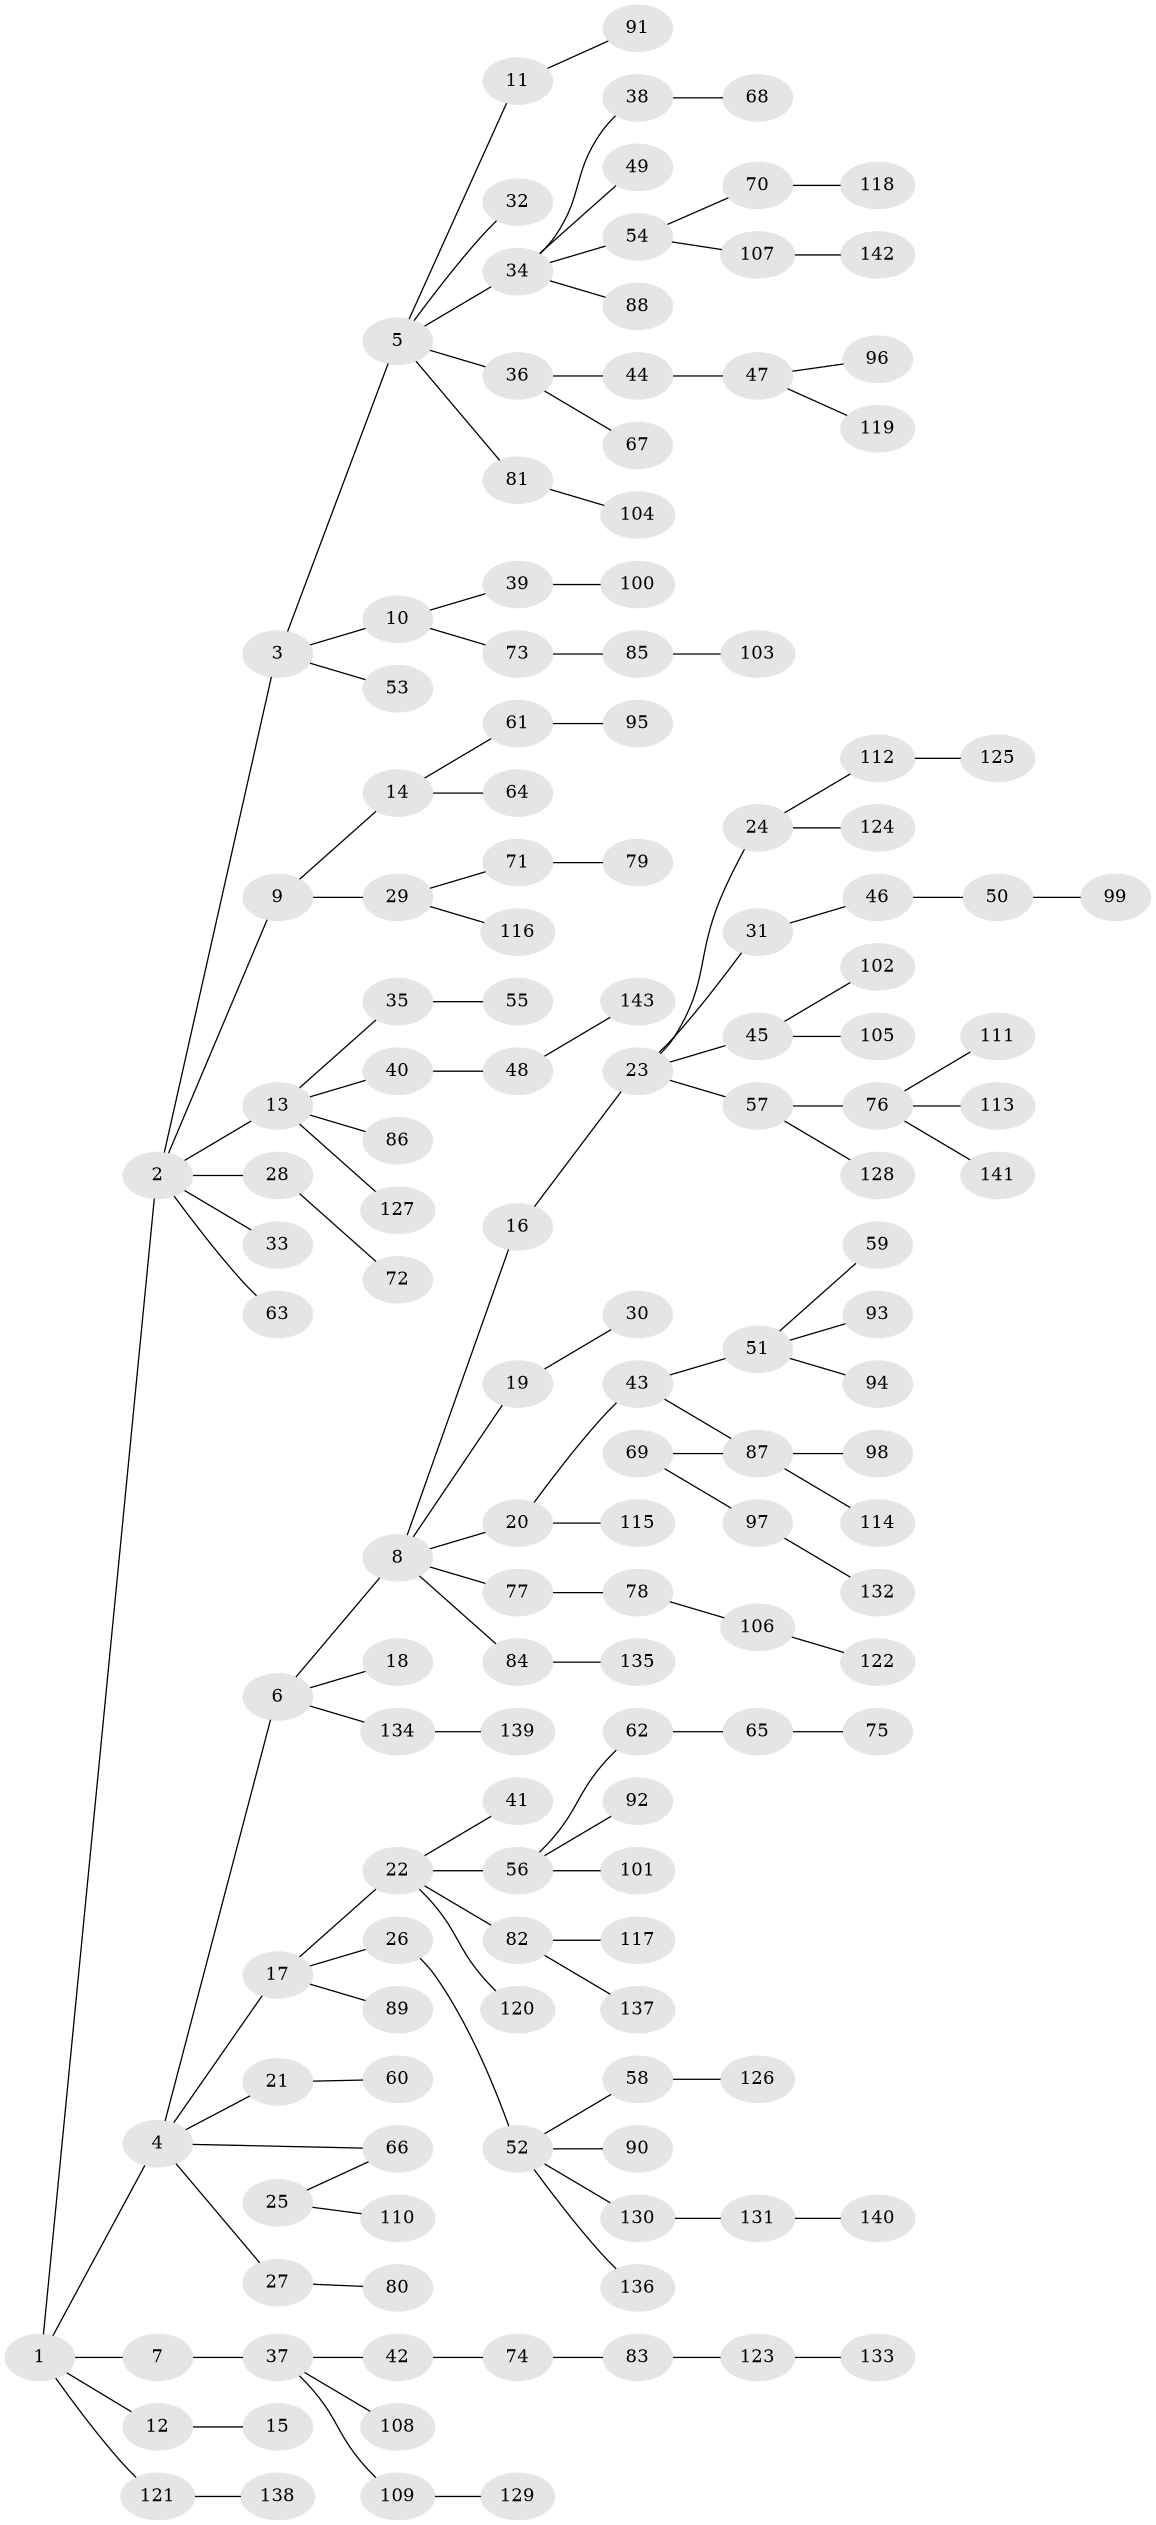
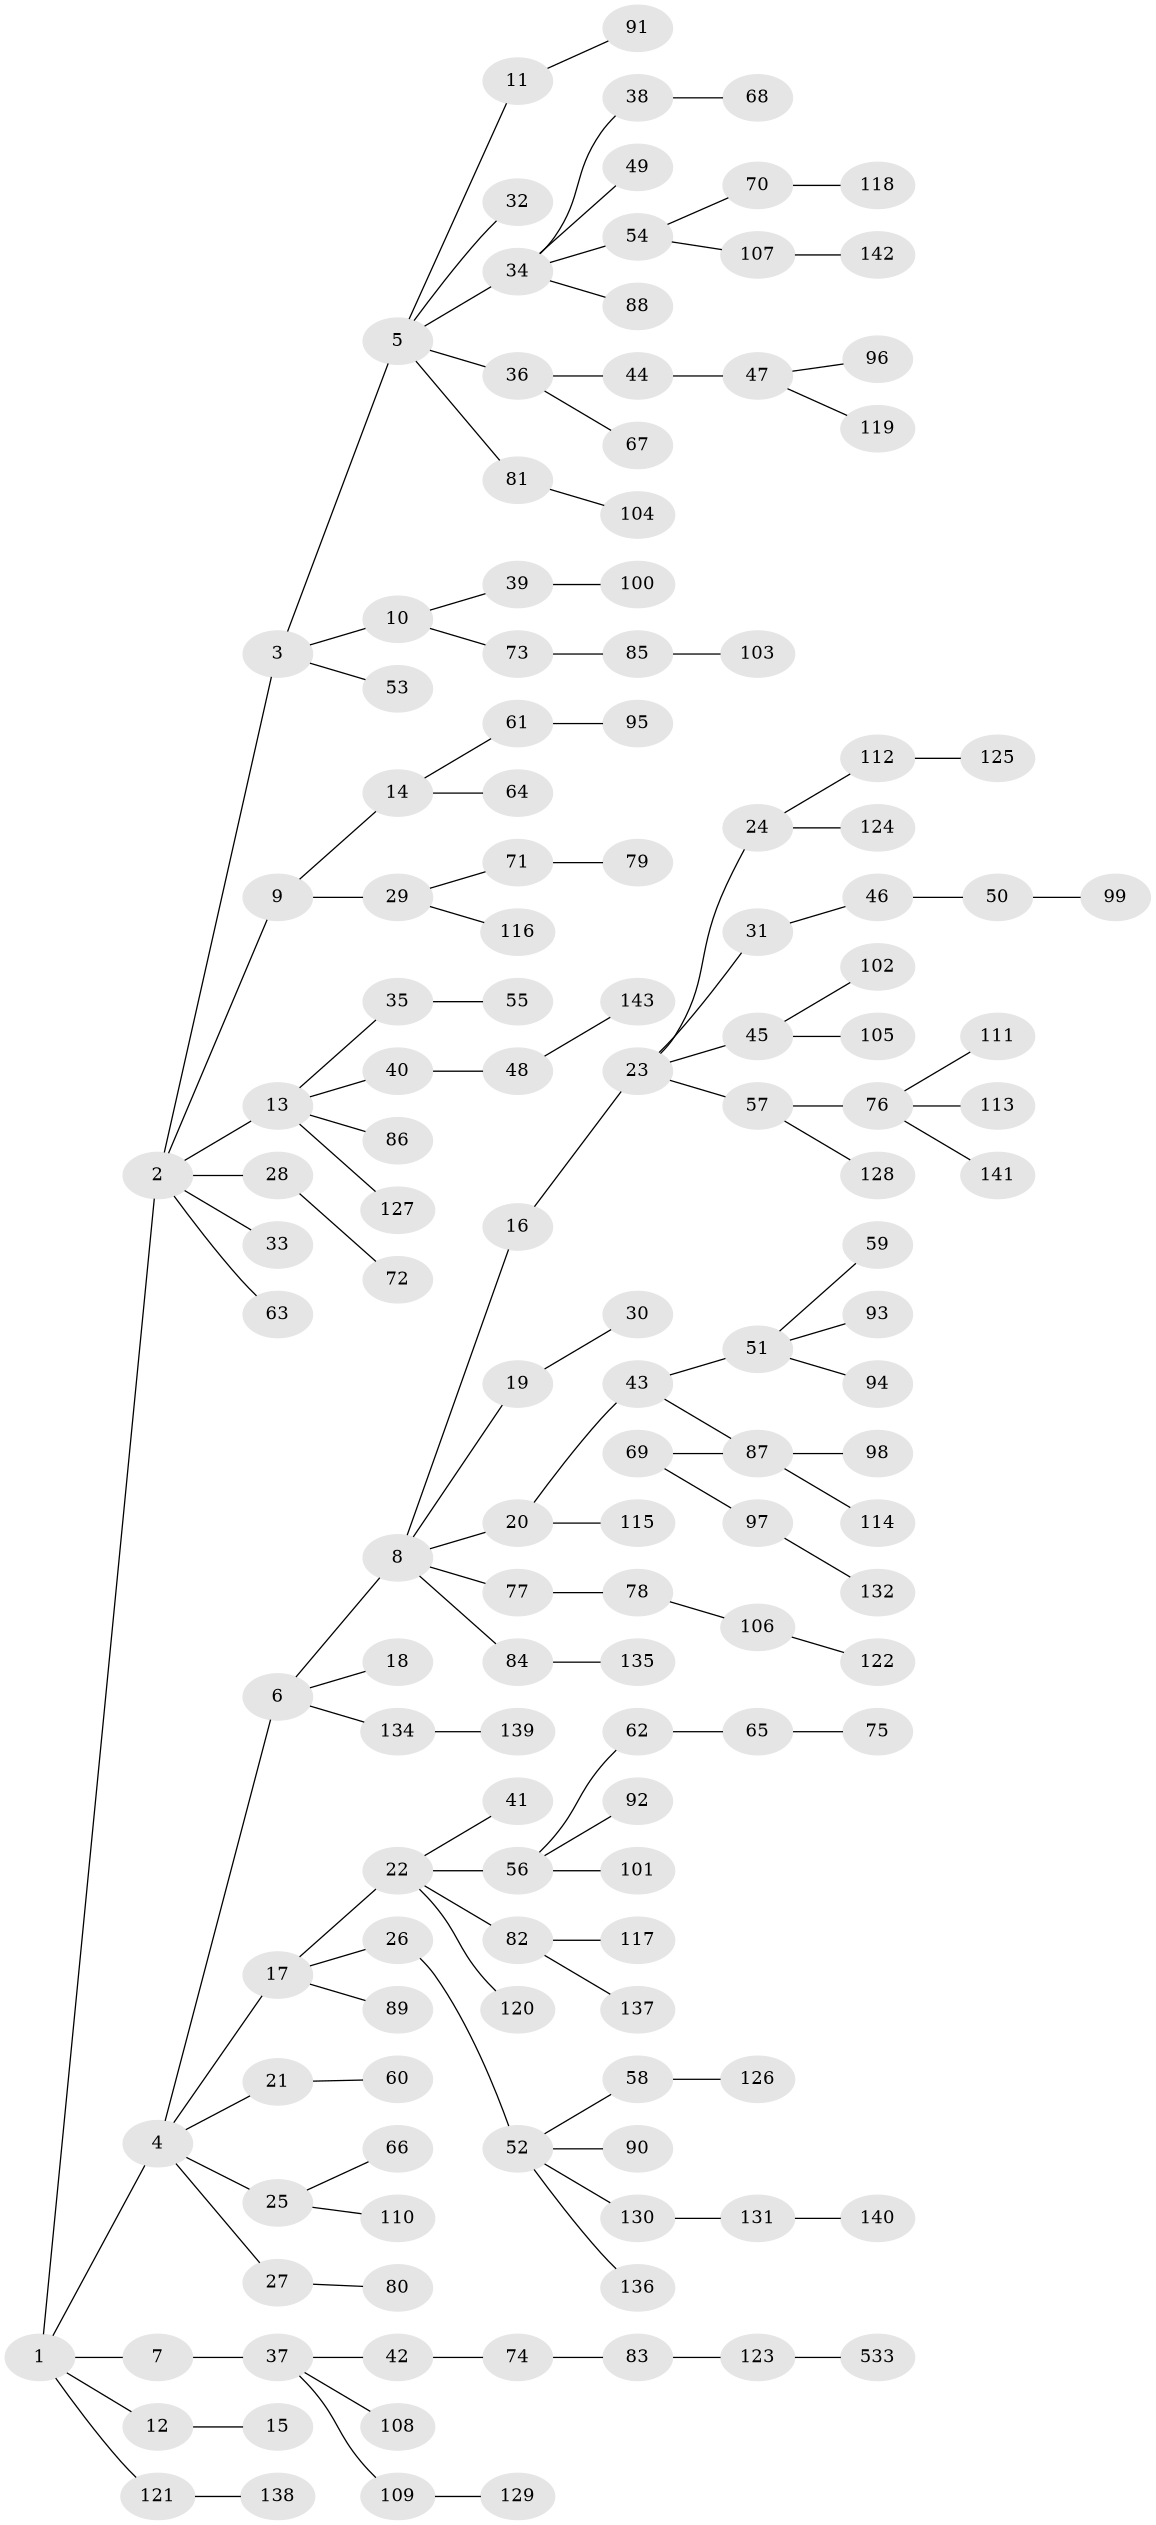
edge "4" -- "66": now "4" -- "25"
node "133": label "133" -> "533"
